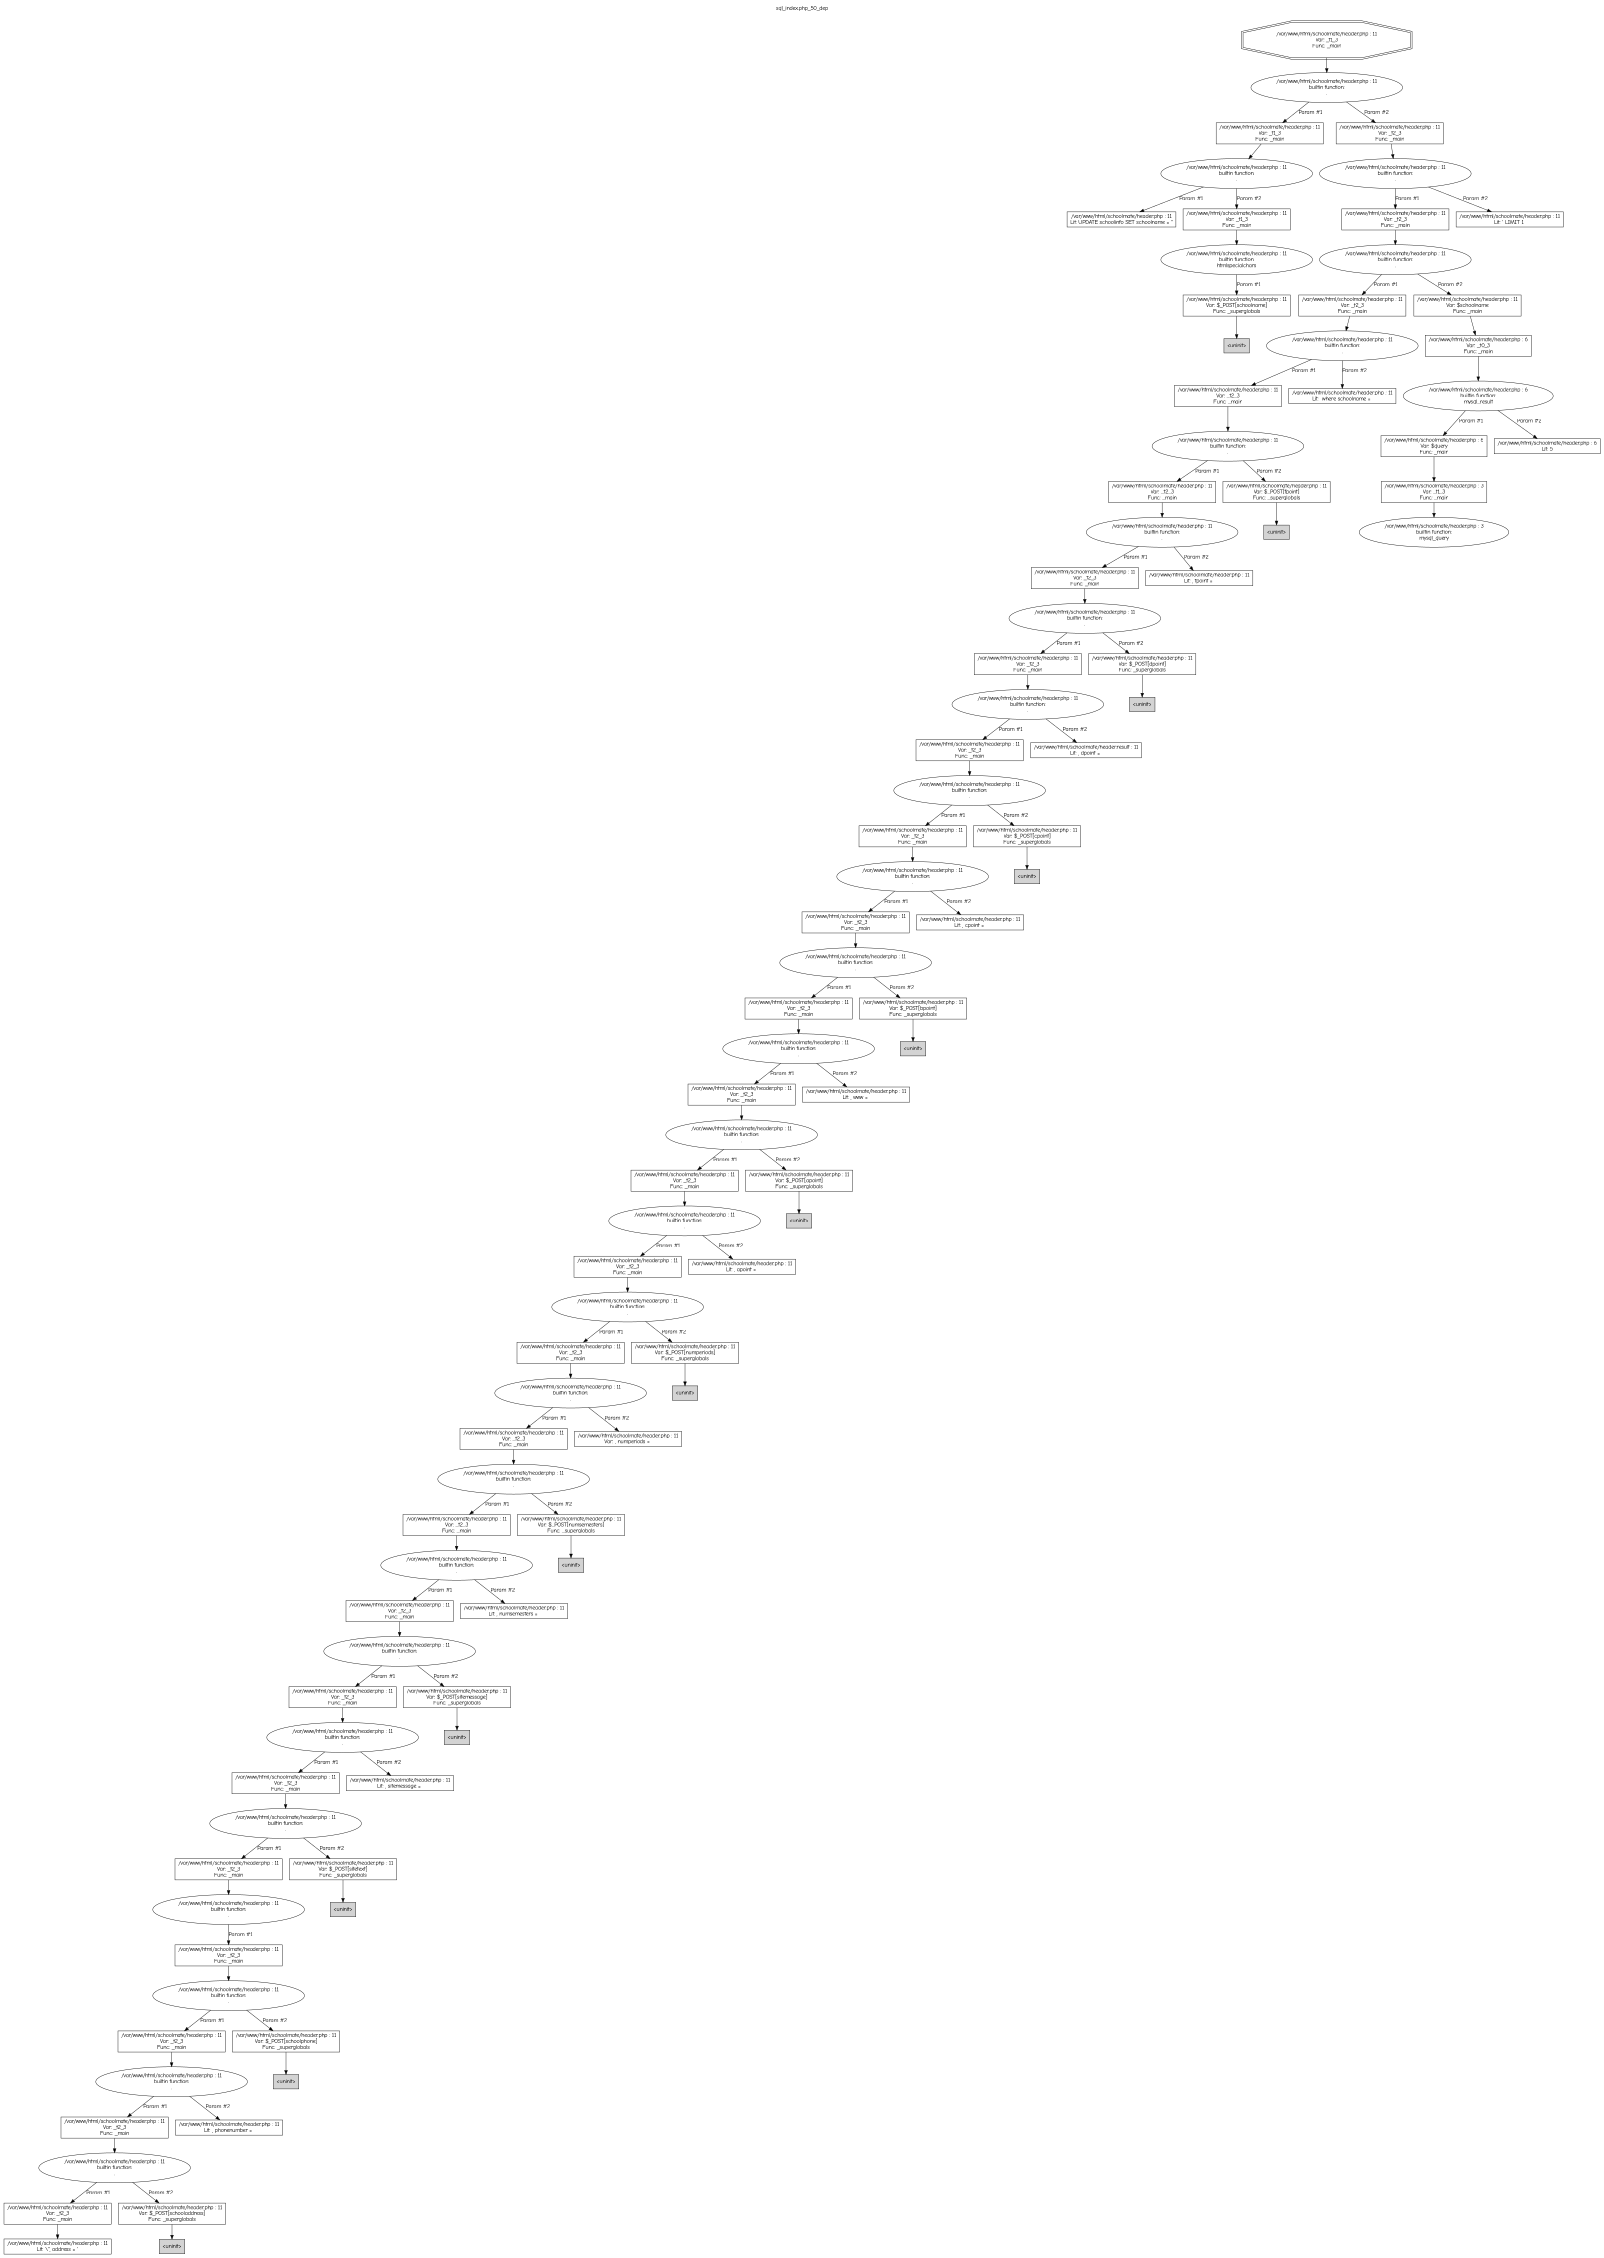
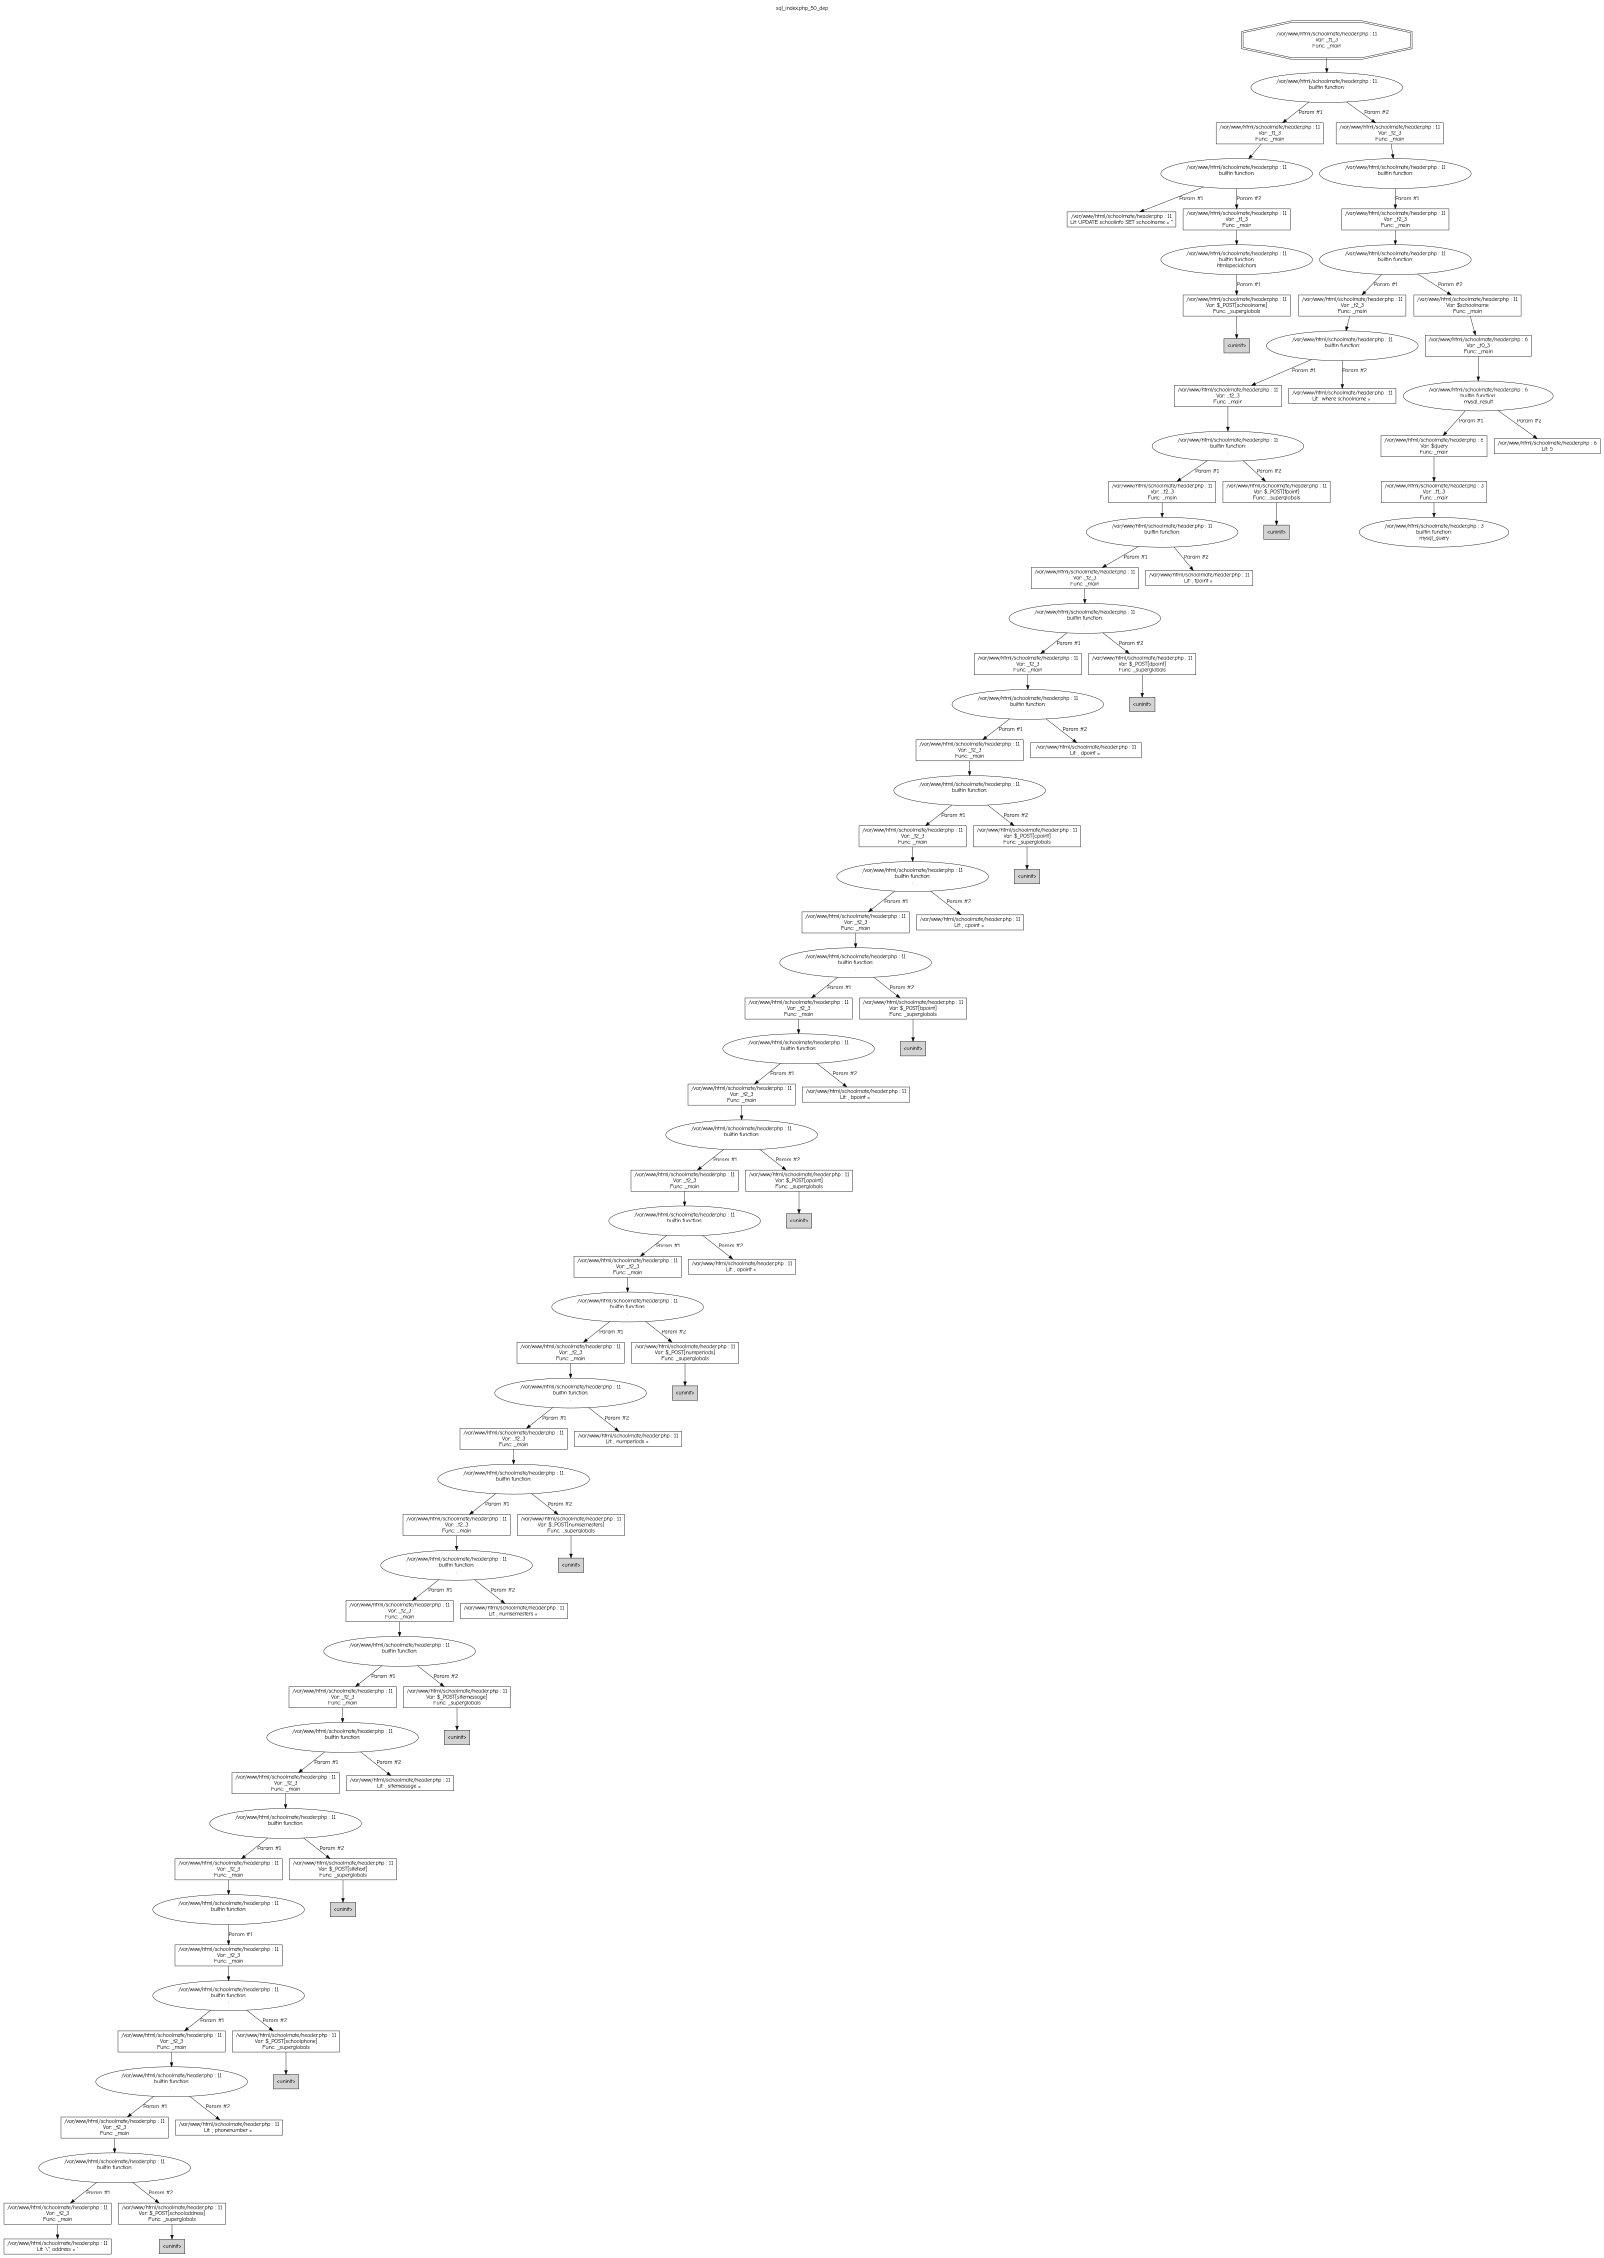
node "/var/www/html/schoolmate/header.php : 11 Lit: ' LIMIT 1": removed
node "/var/www/html/schoolmate/header.result : 11 Lit: , dpoint =": label "/var/www/html/schoolmate/header.result : 11 Lit: , dpoint =" -> "/var/www/html/schoolmate/header.php : 11 Lit: , dpoint ="
node "/var/www/html/schoolmate/header.php : 11 Lit: , www =": label "/var/www/html/schoolmate/header.php : 11 Lit: , www =" -> "/var/www/html/schoolmate/header.php : 11 Lit: , bpoint ="
node "/var/www/html/schoolmate/header.php : 11 Var: , numperiods =": label "/var/www/html/schoolmate/header.php : 11 Var: , numperiods =" -> "/var/www/html/schoolmate/header.php : 11 Lit: , numperiods ="
